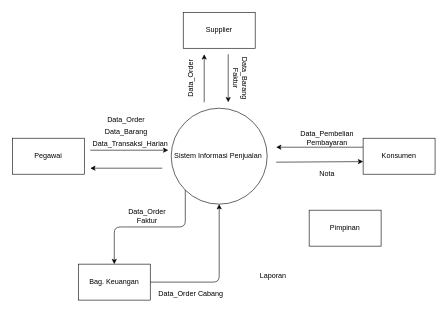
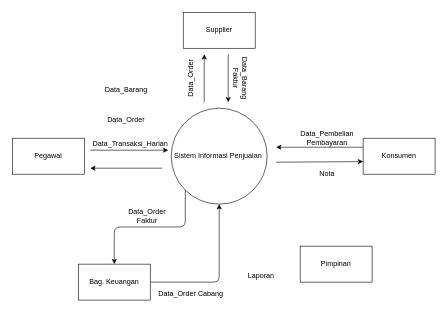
node "Data_Barang": moved (126, 132) -> (126, 90)
node "Pimpinan": moved (345, 228) -> (336, 264)
node "Laporan": moved (273, 276) -> (261, 276)
